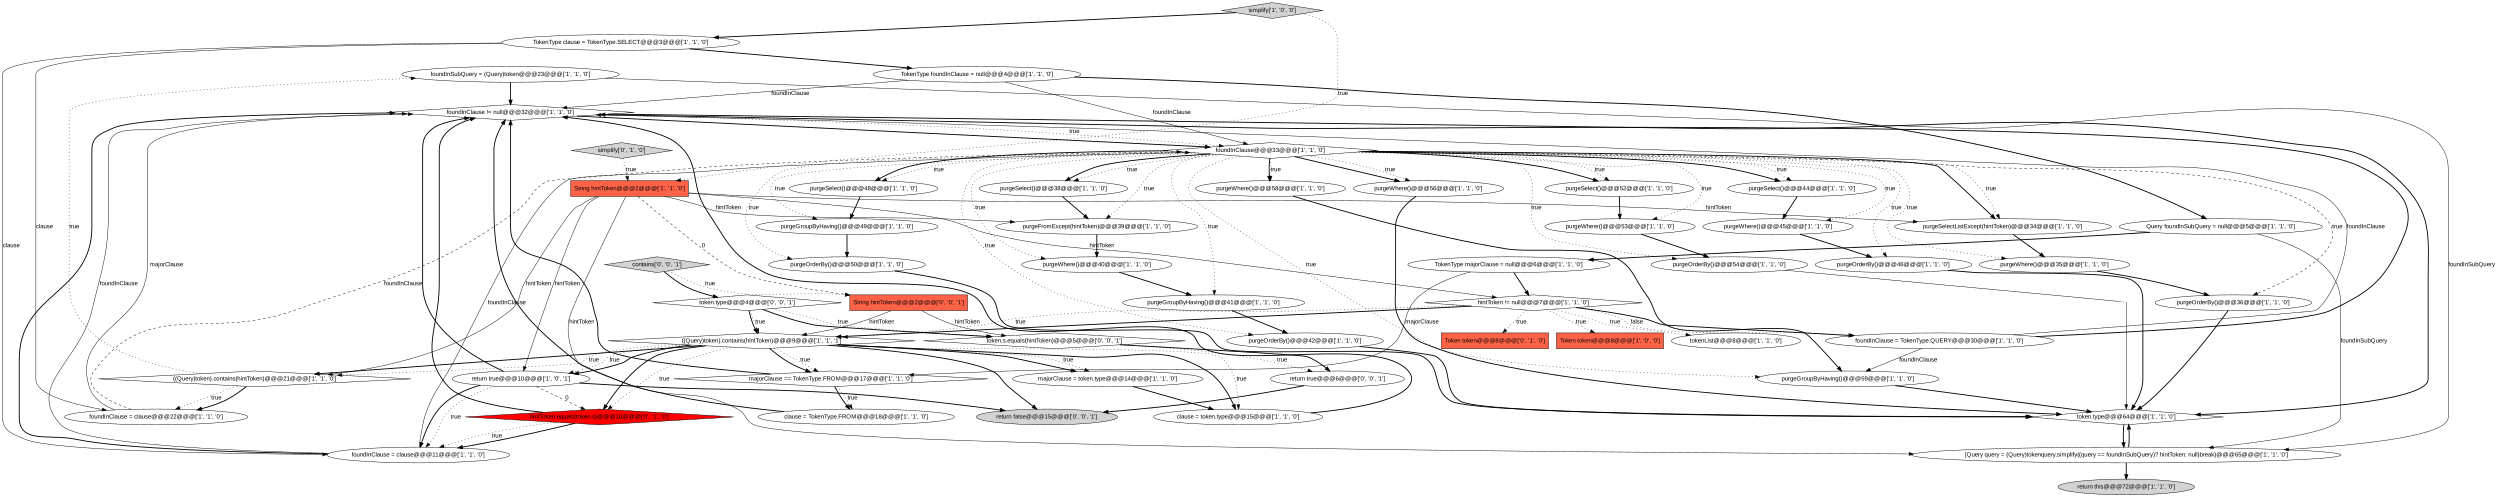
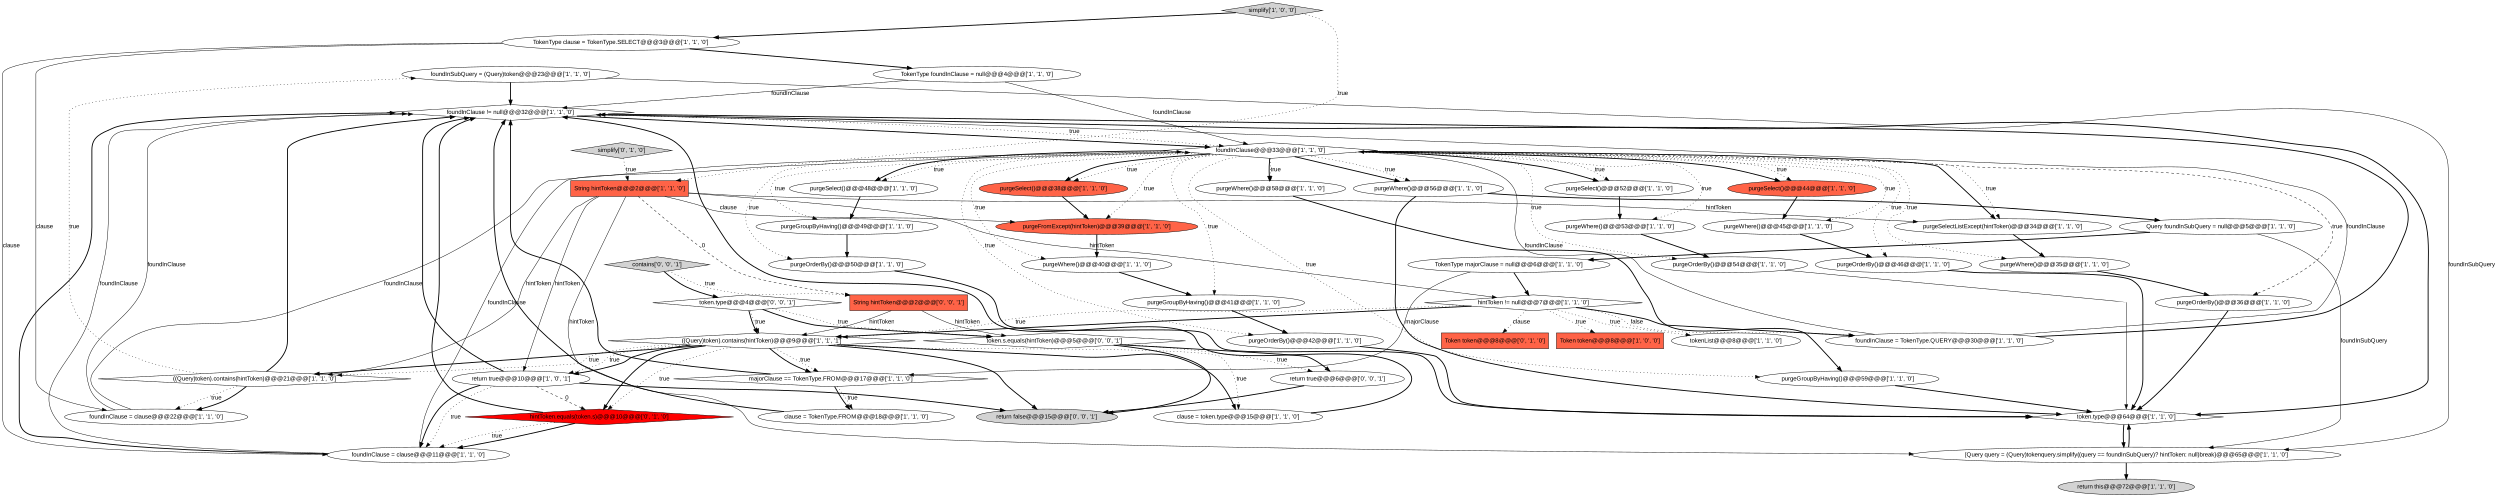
edge "TokenType foundInClause = null@@@4@@@['1', '1', '0']" -> "Query foundInSubQuery = null@@@5@@@['1', '1', '0']": now "purgeWhere()@@@56@@@['1', '1', '0']" -> "Query foundInSubQuery = null@@@5@@@['1', '1', '0']"
edge "((Query)token).contains(hintToken)@@@21@@@['1', '1', '0']" -> "foundInClause != null@@@32@@@['1', '1', '0']": added
edge "foundInClause = clause@@@22@@@['1', '1', '0']" -> "foundInClause@@@33@@@['1', '1', '0']": style dashed -> solid
node "purgeSelect()@@@38@@@['1', '1', '0']": fillcolor white -> tomato
node "purgeSelect()@@@44@@@['1', '1', '0']": fillcolor white -> tomato
edge "String hintToken@@@2@@@['1', '1', '0']" -> "purgeFromExcept(hintToken)@@@39@@@['1', '1', '0']": label "hintToken" -> "clause"
node "purgeFromExcept(hintToken)@@@39@@@['1', '1', '0']": fillcolor white -> tomato
edge "foundInClause = clause@@@22@@@['1', '1', '0']" -> "foundInClause != null@@@32@@@['1', '1', '0']": label "majorClause" -> "foundInClause"
edge "hintToken != null@@@7@@@['1', '1', '0']" -> "Token token@@@8@@@['0', '1', '0']": label "true" -> "clause"
edge "foundInClause = TokenType.QUERY@@@30@@@['1', '1', '0']" -> "purgeGroupByHaving()@@@59@@@['1', '1', '0']": now "foundInClause = TokenType.QUERY@@@30@@@['1', '1', '0']" -> "foundInClause@@@33@@@['1', '1', '0']"
node "majorClause = token.type@@@14@@@['1', '1', '0']": removed
edge "token.s.equals(hintToken)@@@5@@@['0', '0', '1']" -> "return false@@@15@@@['0', '0', '1']": added
